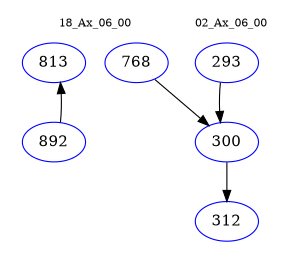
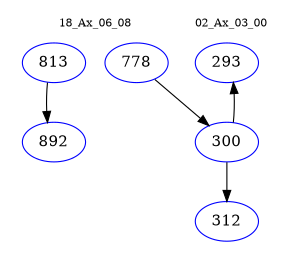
cluster "18_Ax_06_00": label "18_Ax_06_00" -> "18_Ax_06_08"
cluster "02_Ax_06_00": label "02_Ax_06_00" -> "02_Ax_03_00"
node "768": label "768" -> "778"
edge "293" -> "300": reversed
edge "892" -> "813": reversed
